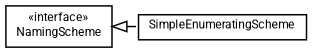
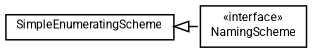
edge "SimpleEnumeratingScheme" -> "NamingScheme": reversed
